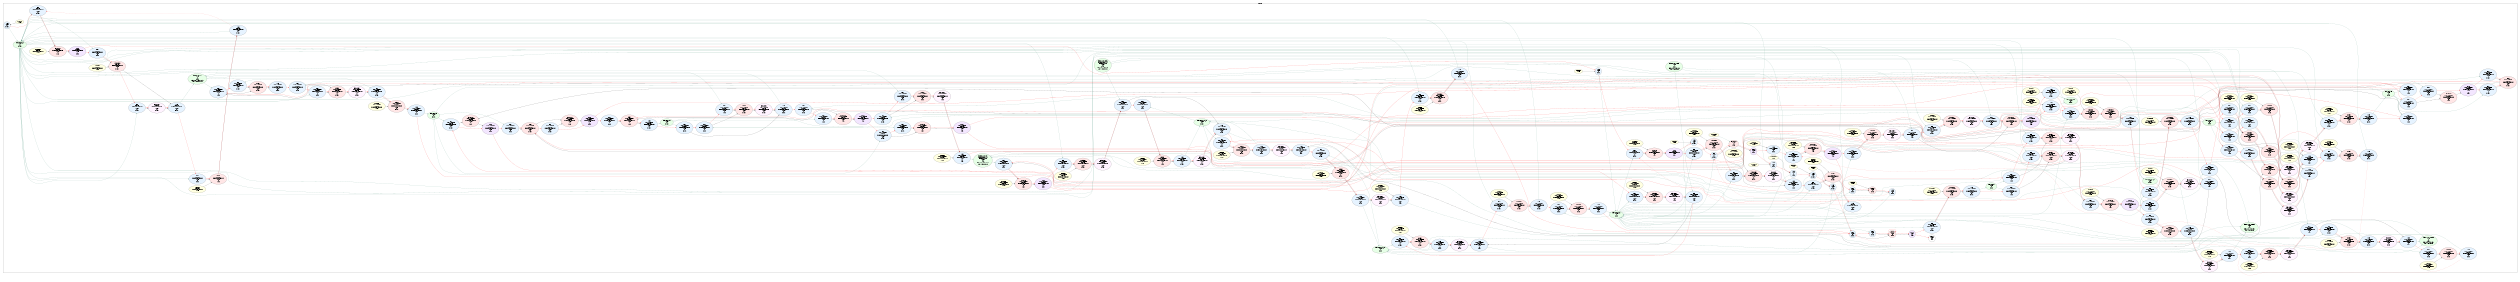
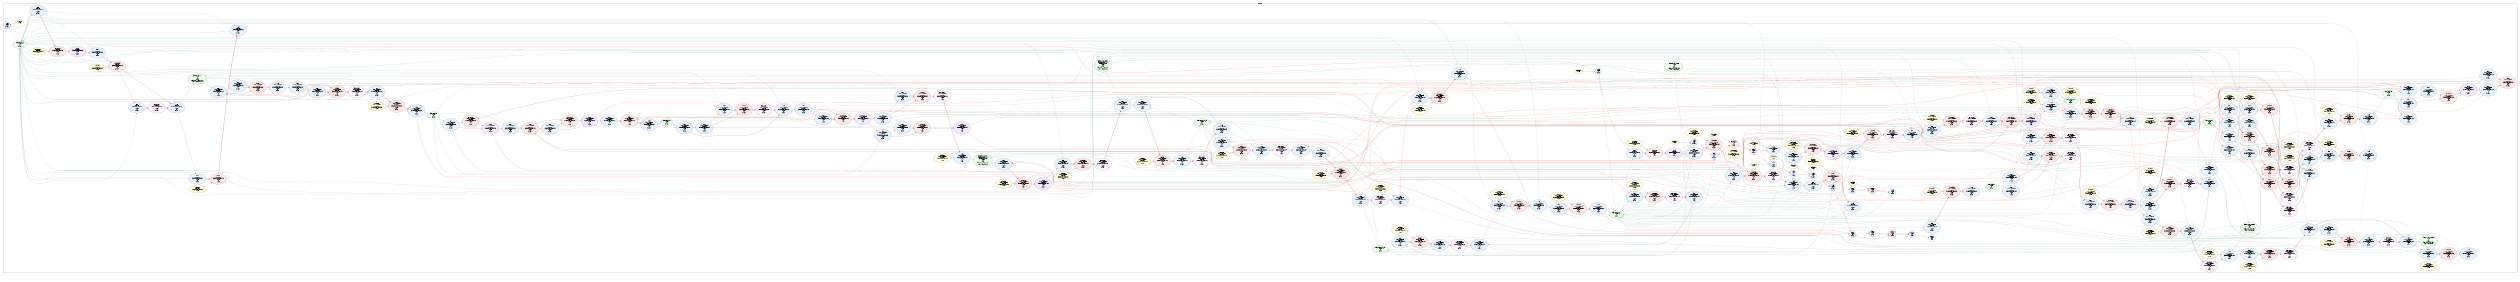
node "Local Scalar: row_up Inlined int 32 bits": removed
